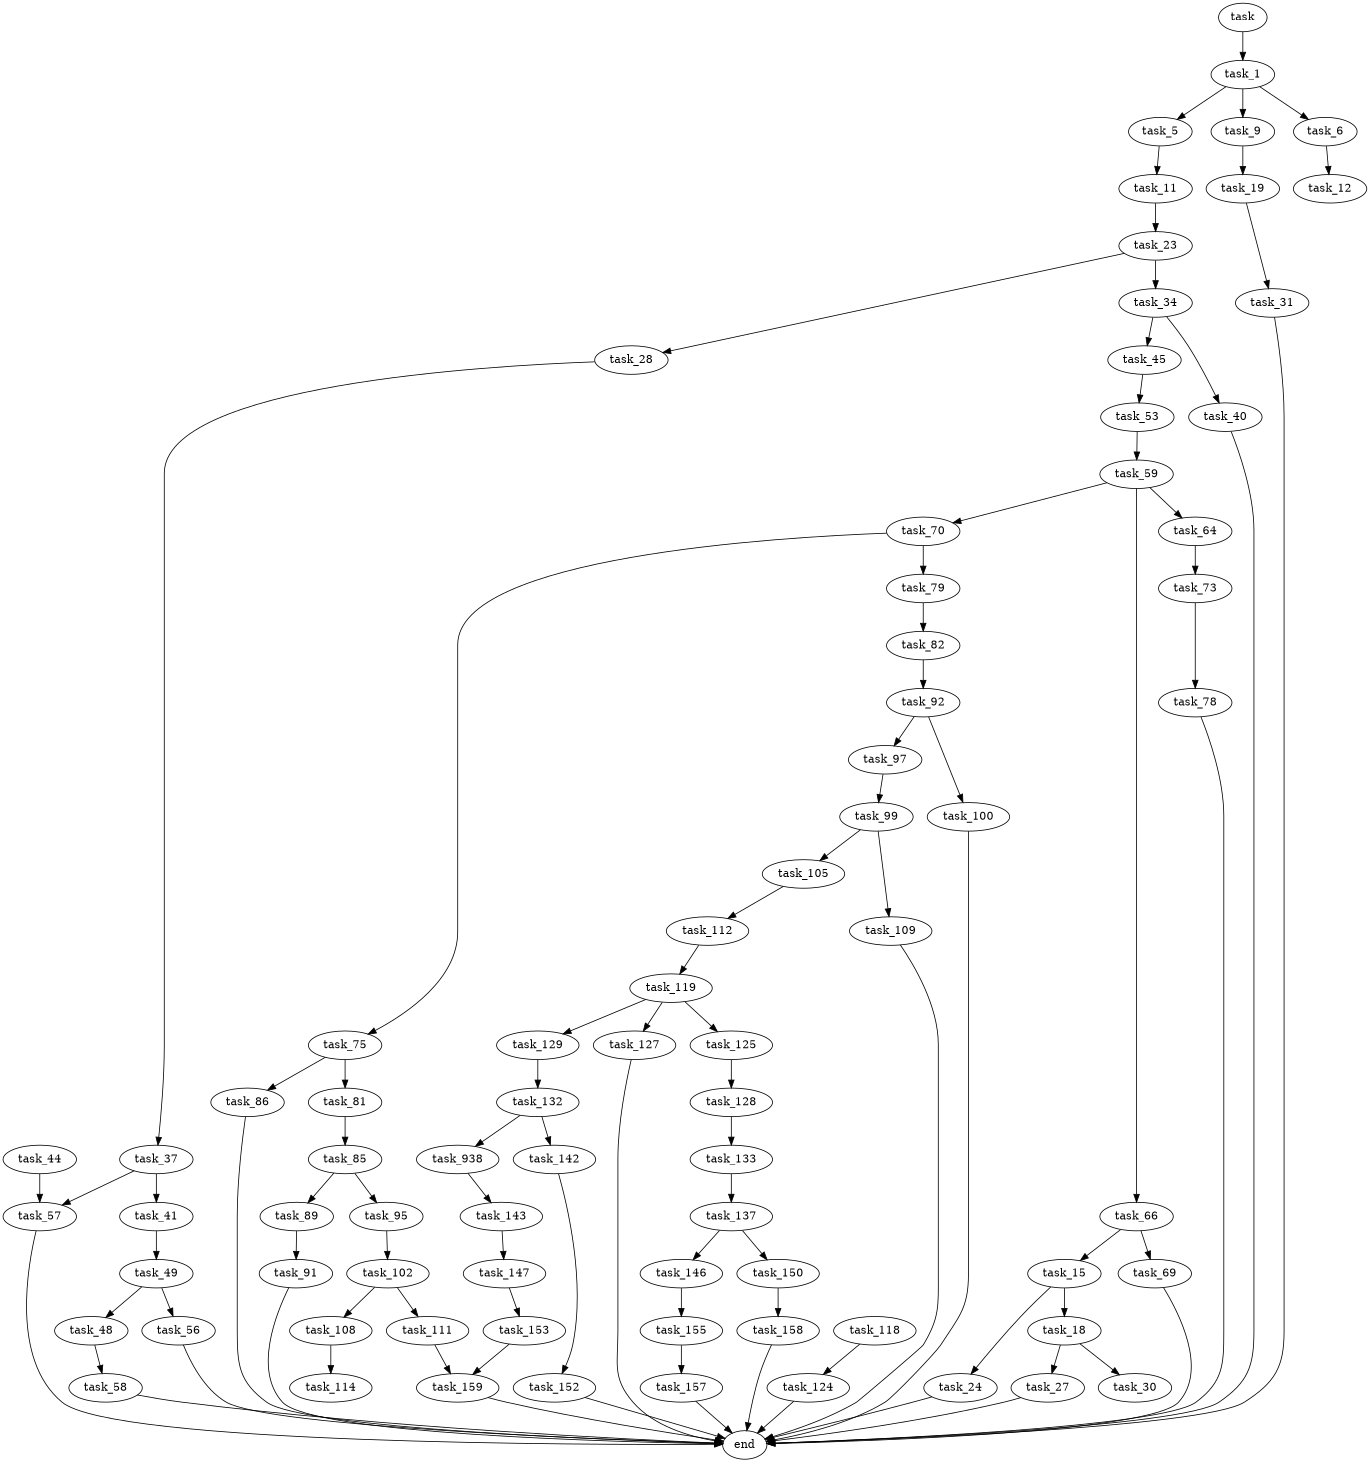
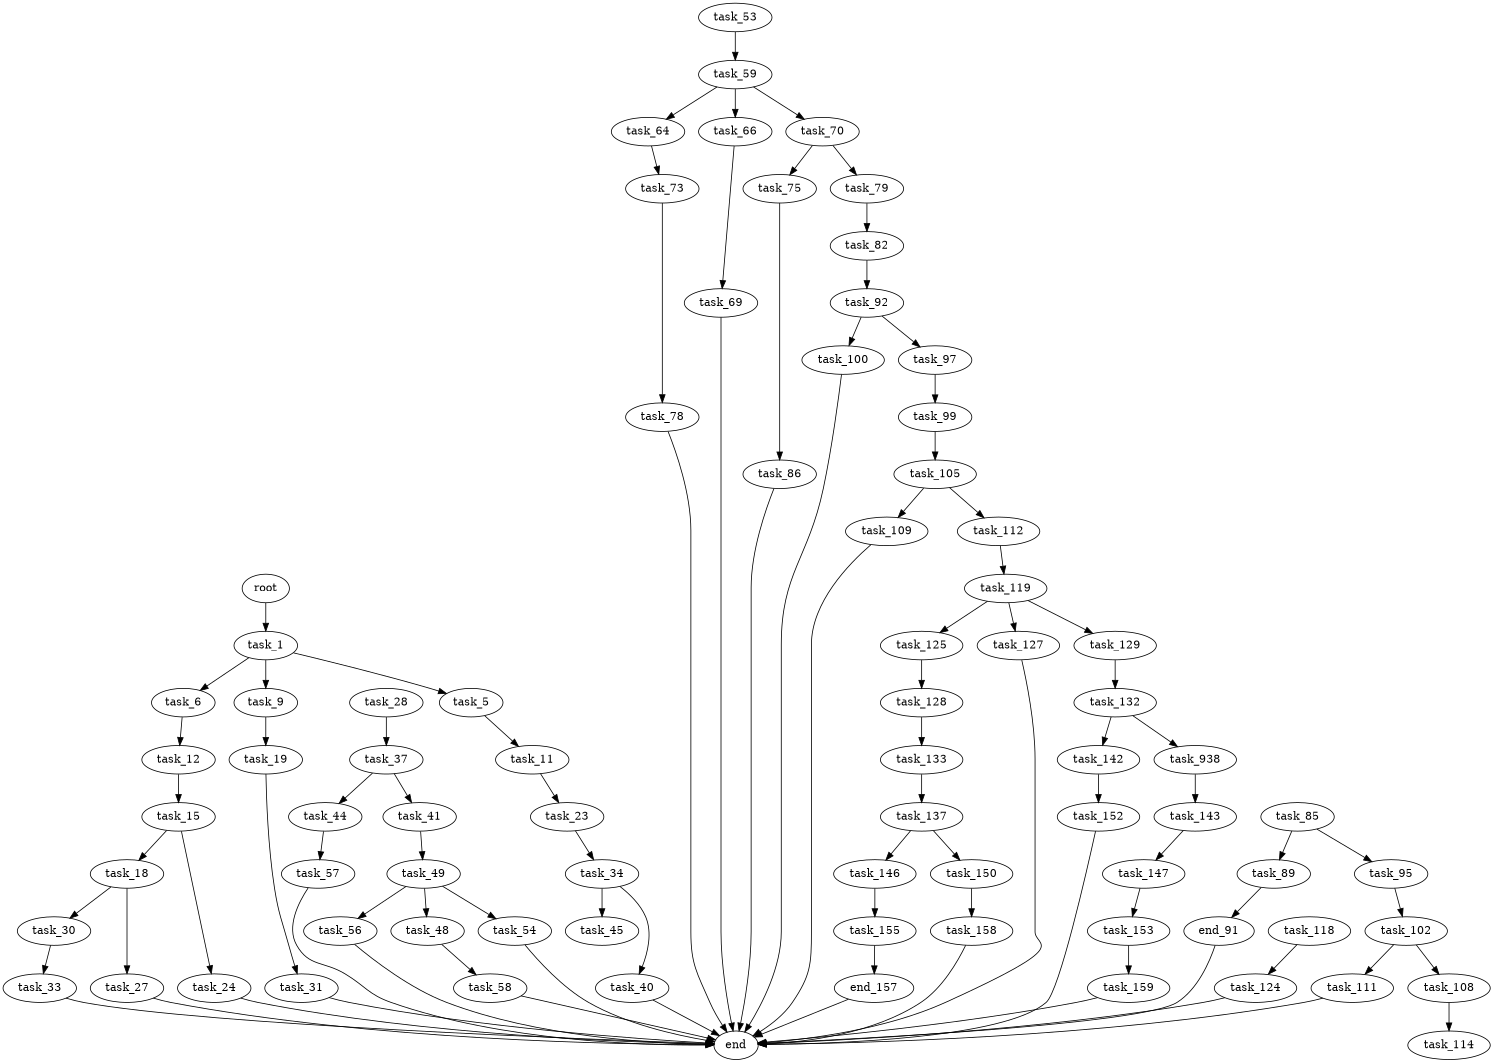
node "task": label "task" -> "root"
edge "task_23" -> "task_28": removed
edge "task_45" -> "task_53": removed
edge "task_99" -> "task_109": now "task_105" -> "task_109"
node "task_54": added
node "task_33": added
node "task_81": removed
edge "task_37" -> "task_57": now "task_37" -> "task_44"
edge "task_66" -> "task_15": now "task_12" -> "task_15"
node "task_91": label "task_91" -> "end_91"
edge "task_111" -> "task_159": now "task_111" -> "end"
node "task_157": label "task_157" -> "end_157"
